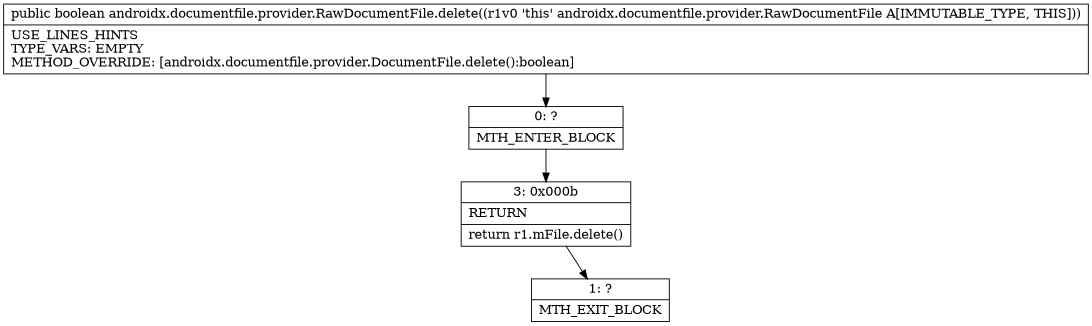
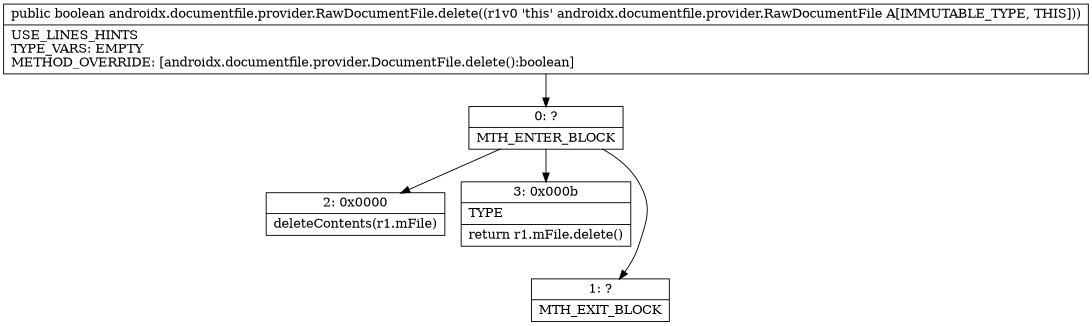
node "3: 0x000b": text "RETURN" -> "TYPE"
node "2: 0x0000": added
edge "3: 0x000b" -> "1: ?": now "0: ?" -> "1: ?"
